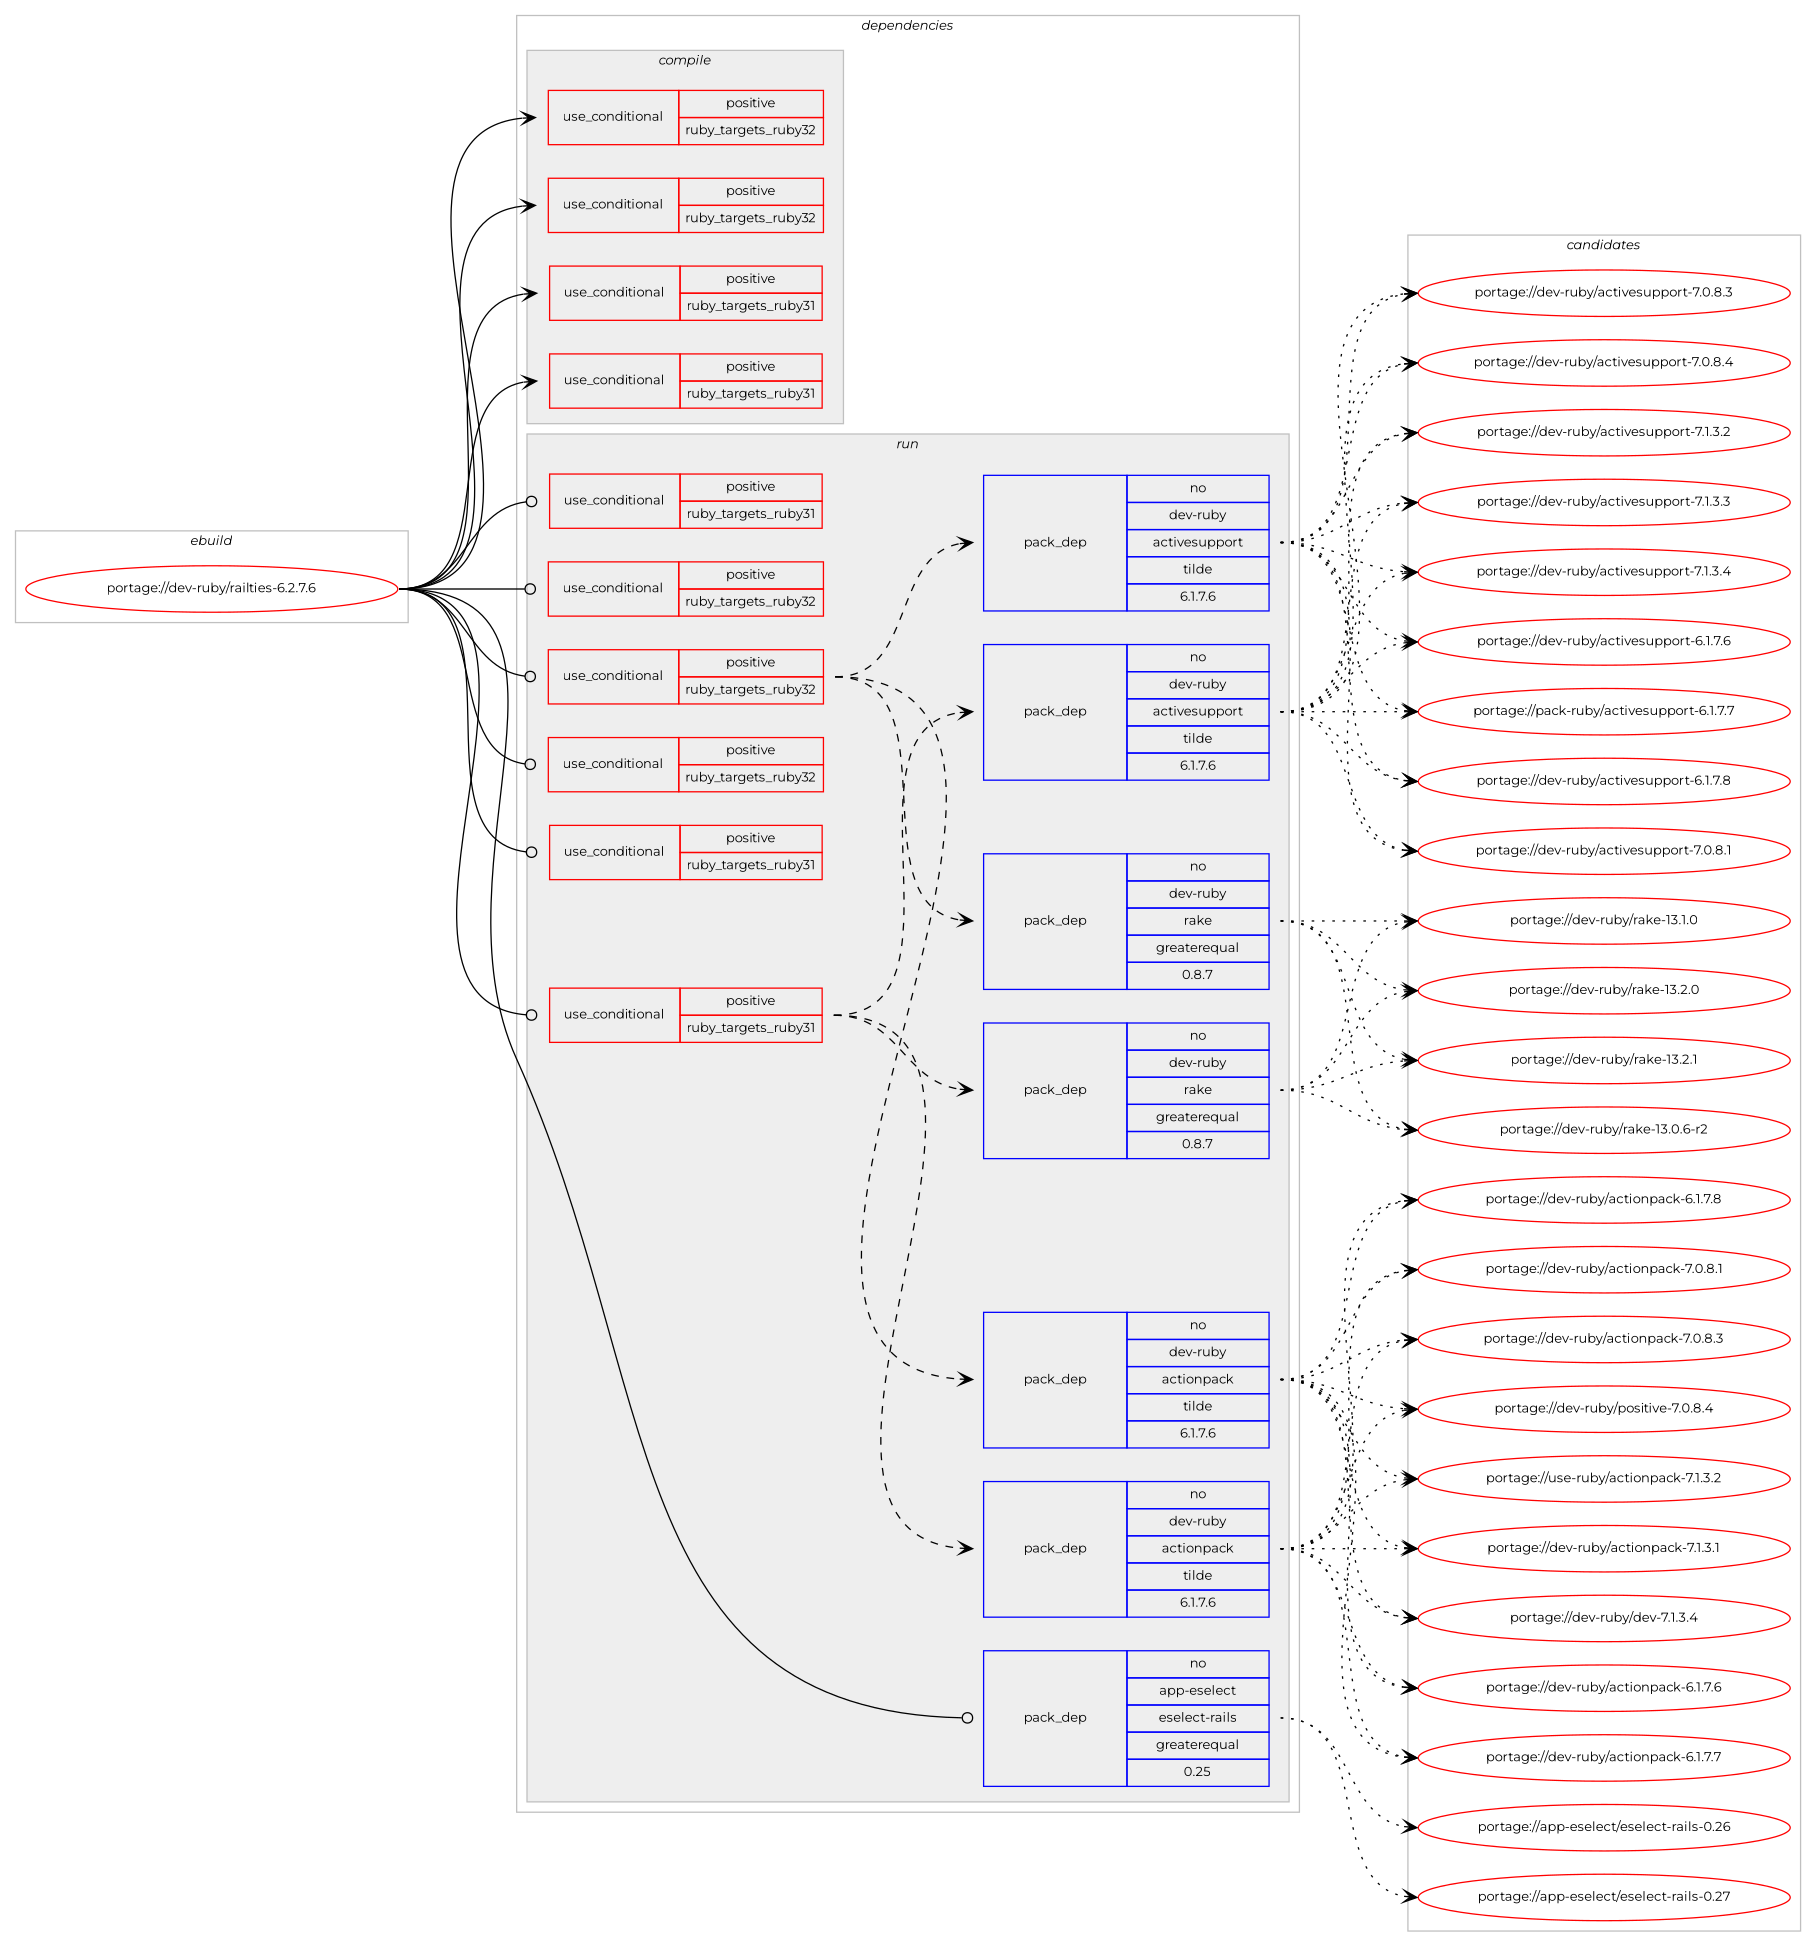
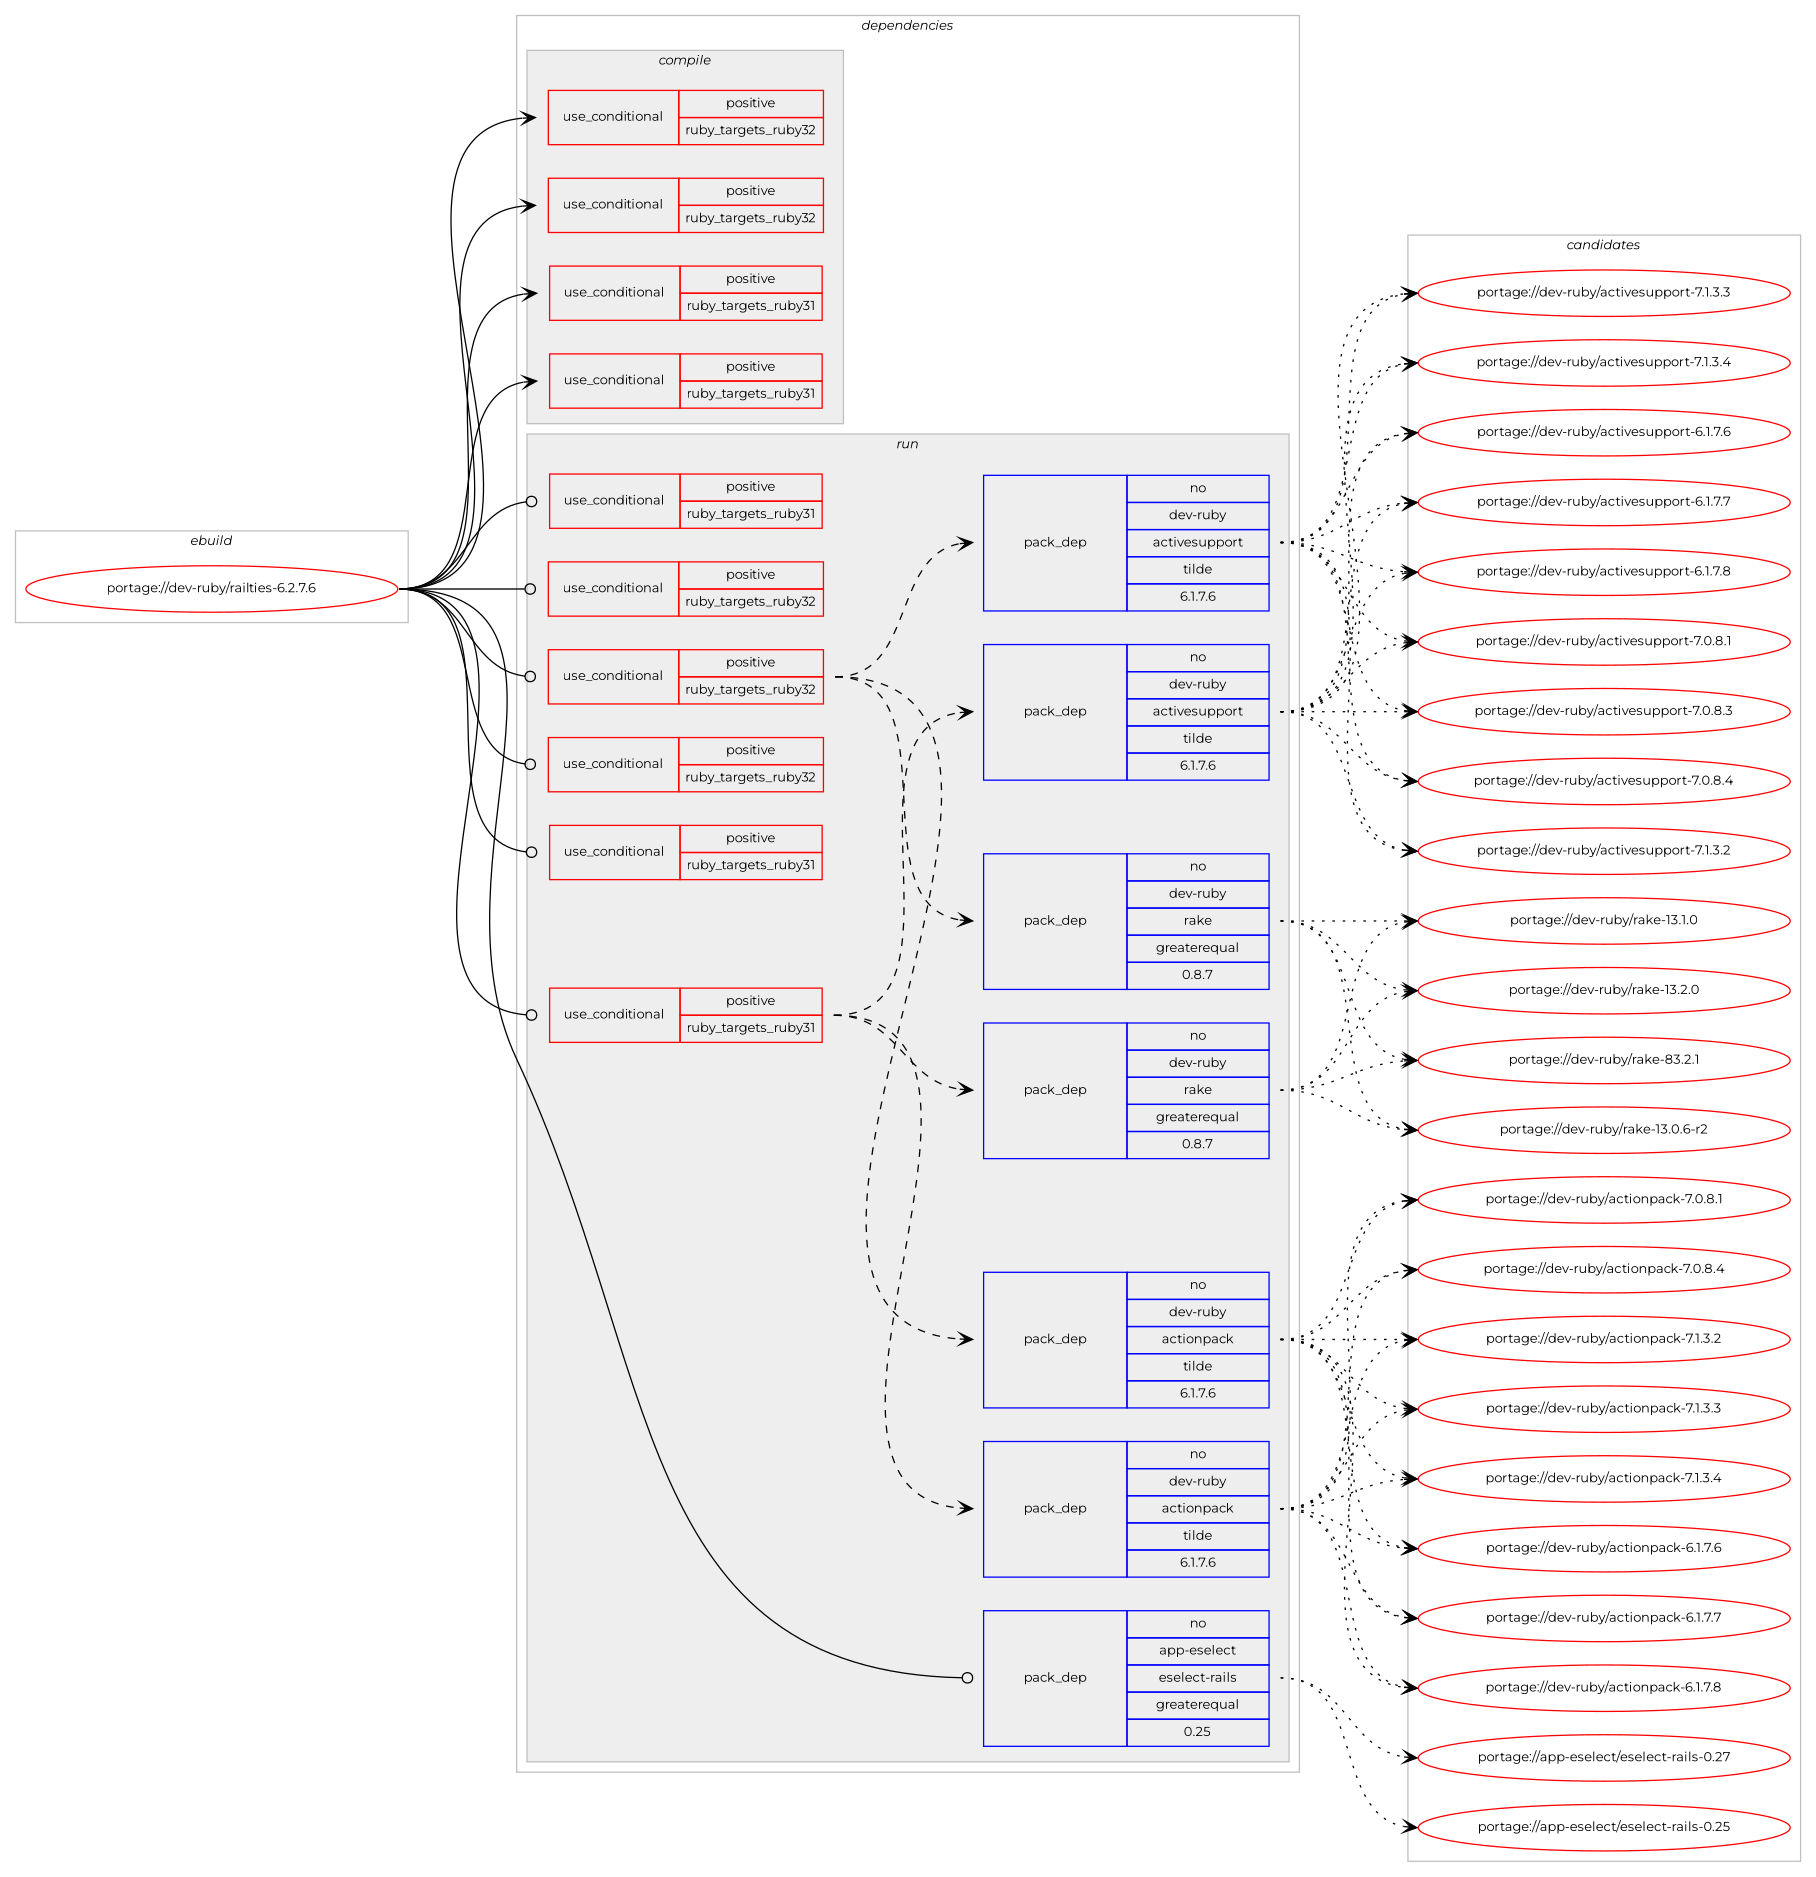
node "portage://pack-ruby/activesupport-6.1.7.7": label "portage://pack-ruby/activesupport-6.1.7.7" -> "portage://dev-ruby/activesupport-6.1.7.7"
node "portage://dev-ruby/rake-13.2.1": label "portage://dev-ruby/rake-13.2.1" -> "portage://dev-ruby/rake-83.2.1"
node "portage://dev-ruby/actionpack-7.0.8.3": removed
node "portage://dev-ruby/positive-7.0.8.4": label "portage://dev-ruby/positive-7.0.8.4" -> "portage://dev-ruby/actionpack-7.0.8.4"
node "portage://use-ruby/actionpack-7.1.3.2": label "portage://use-ruby/actionpack-7.1.3.2" -> "portage://dev-ruby/actionpack-7.1.3.2"
node "portage://dev-ruby/actionpack-7.1.3.1": label "portage://dev-ruby/actionpack-7.1.3.1" -> "portage://dev-ruby/actionpack-7.1.3.3"
node "portage://dev-ruby/dev-7.1.3.4": label "portage://dev-ruby/dev-7.1.3.4" -> "portage://dev-ruby/actionpack-7.1.3.4"
node "portage://app-eselect/eselect-rails-0.26": label "portage://app-eselect/eselect-rails-0.26" -> "portage://app-eselect/eselect-rails-0.25"
